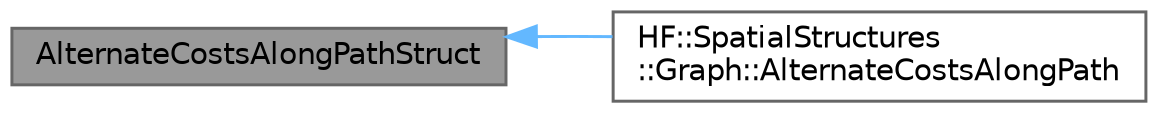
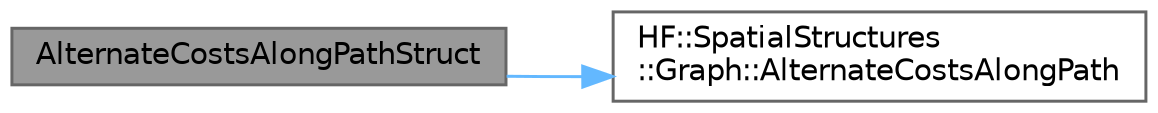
edge "HF::SpatialStructures ::Graph::AlternateCostsAlongPath" -> "AlternateCostsAlongPathStruct": reversed
